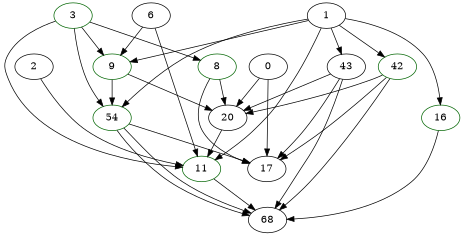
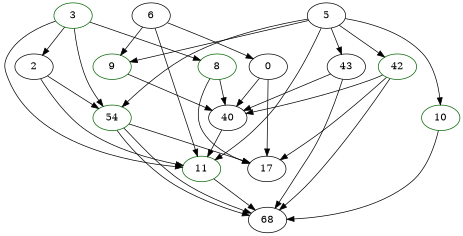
node "1": label "1" -> "5"
edge "3" -> "9": now "3" -> "2"
edge "6" -> "0": added
edge "9" -> "54": now "2" -> "54"
node "20": label "20" -> "40"
edge "43" -> "17": removed
node "16": label "16" -> "10"
